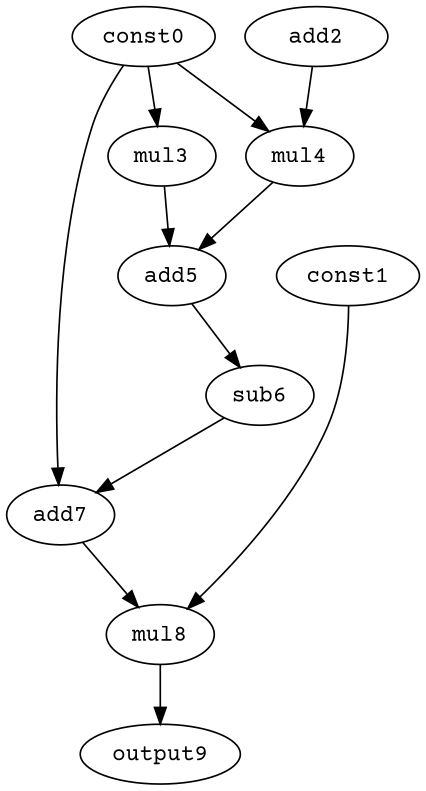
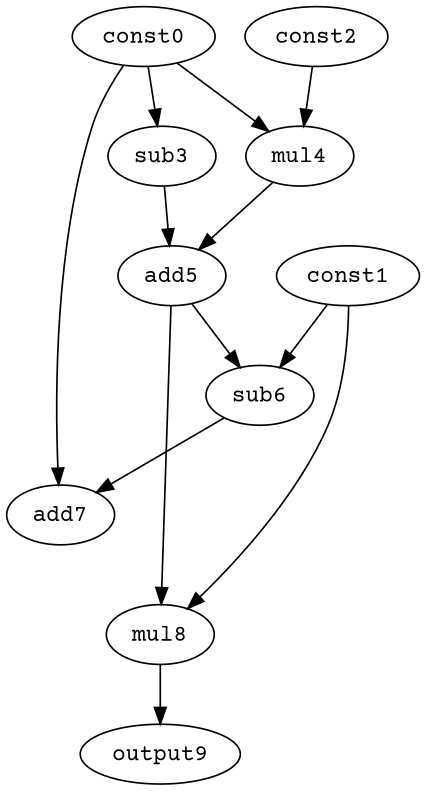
node "add2": label "add2" -> "const2"
node "mul3": label "mul3" -> "sub3"
edge "const1" -> "sub6": added
edge "add7" -> "mul8": now "add5" -> "mul8"
